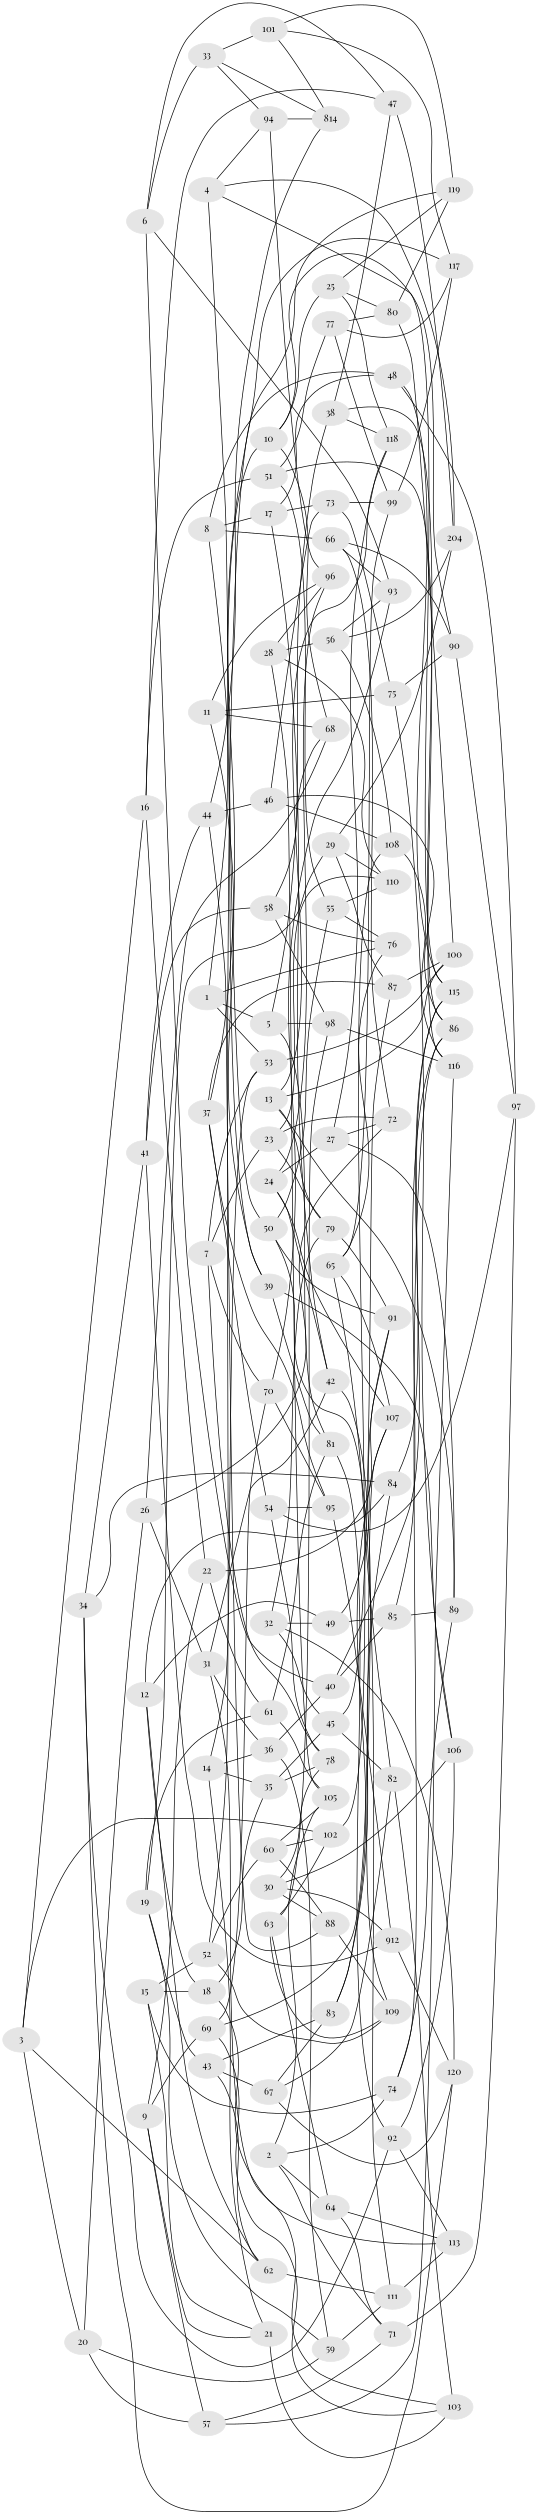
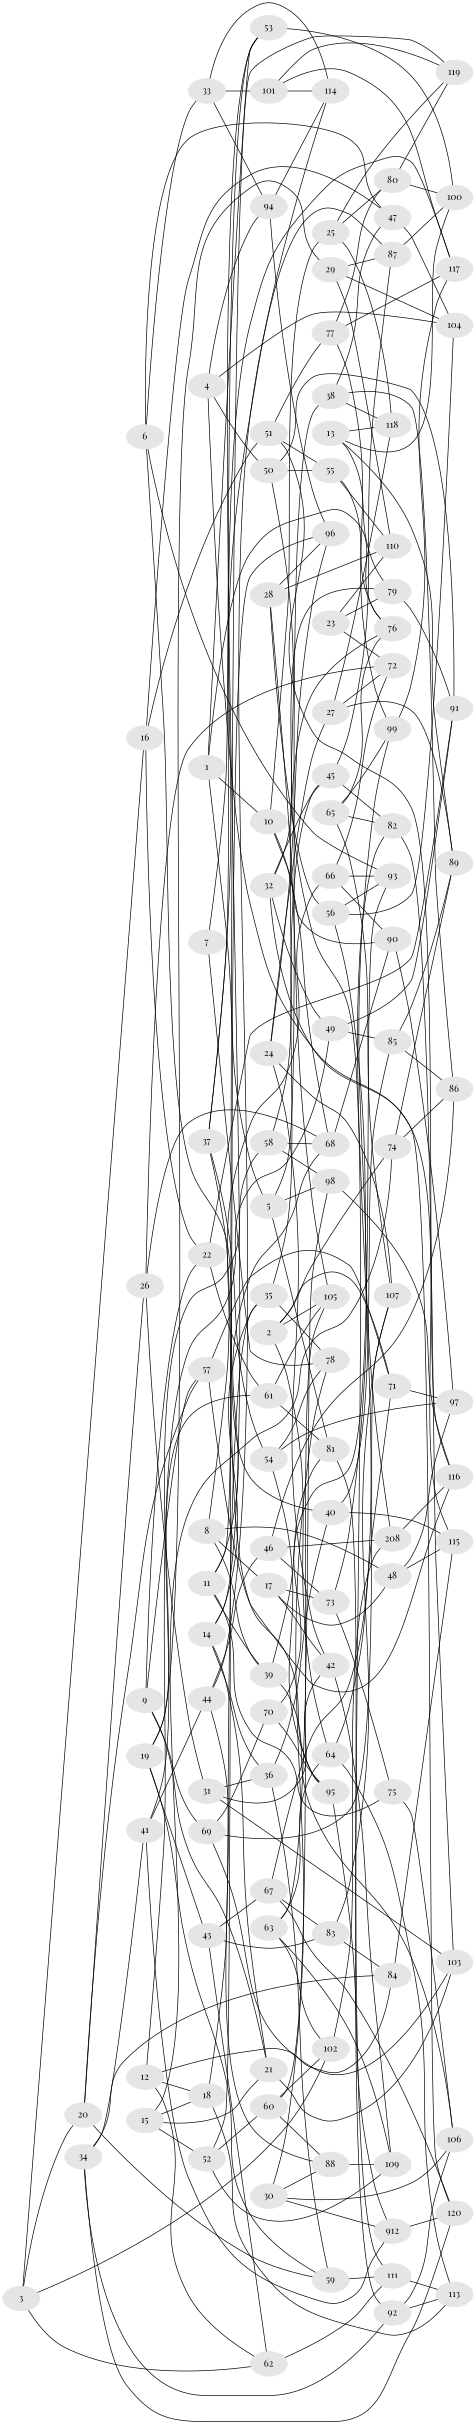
node "814": label "814" -> "114"
node "204": label "204" -> "104"
edge "90" -- "75": now "90" -- "68"
node "108": label "108" -> "208"
edge "23" -- "7": removed
edge "7" -- "70": removed
